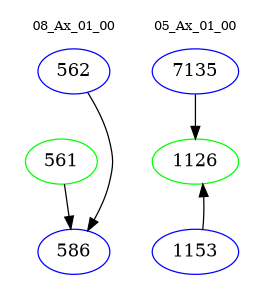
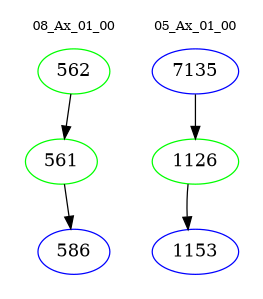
node "562": color blue -> green
edge "562" -> "586": now "562" -> "561"
edge "1153" -> "1126": reversed
